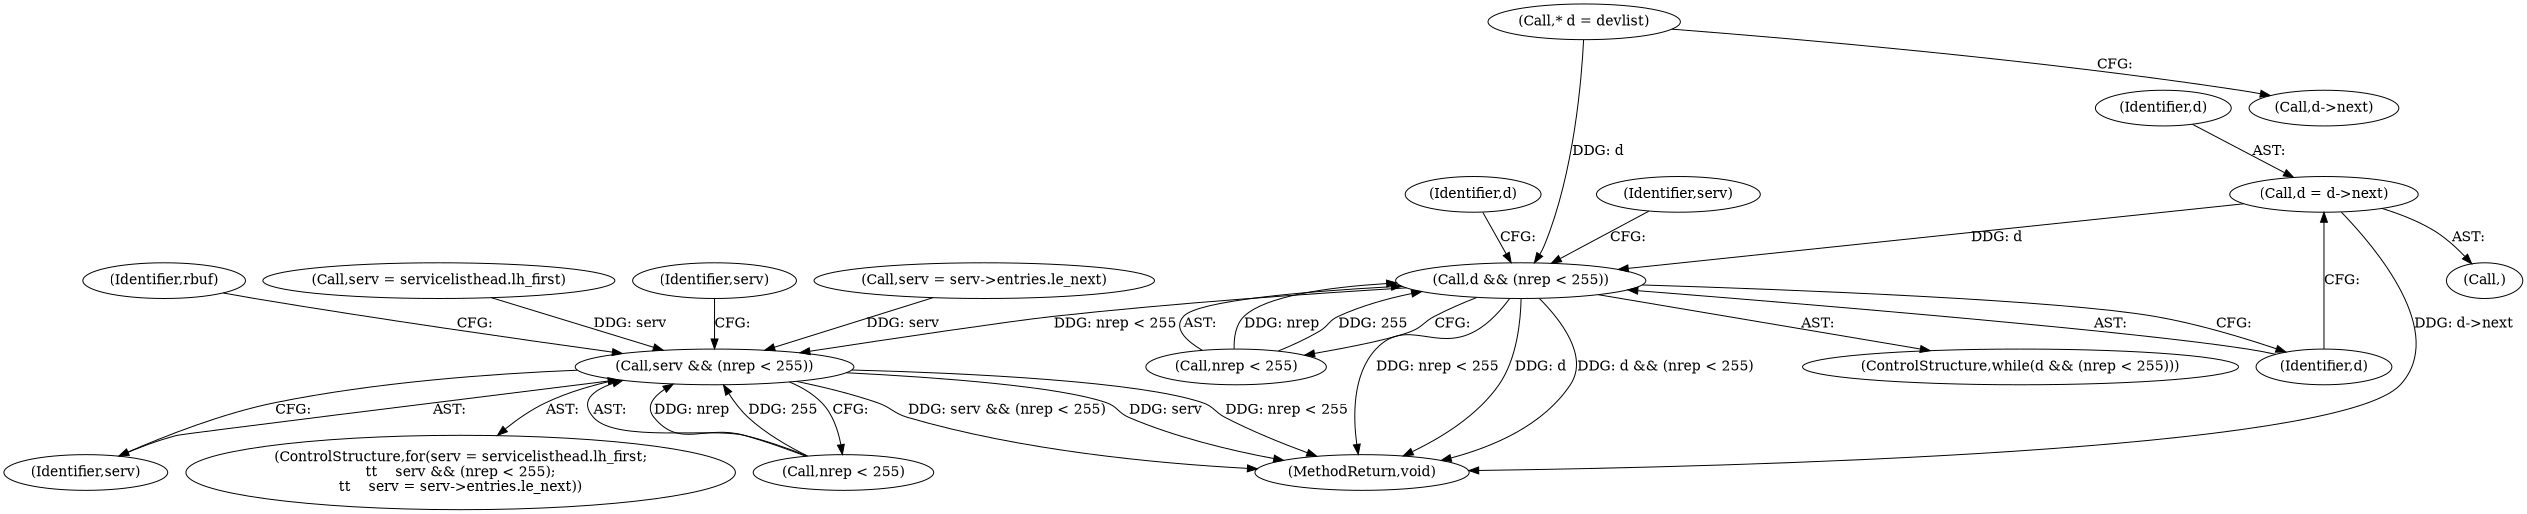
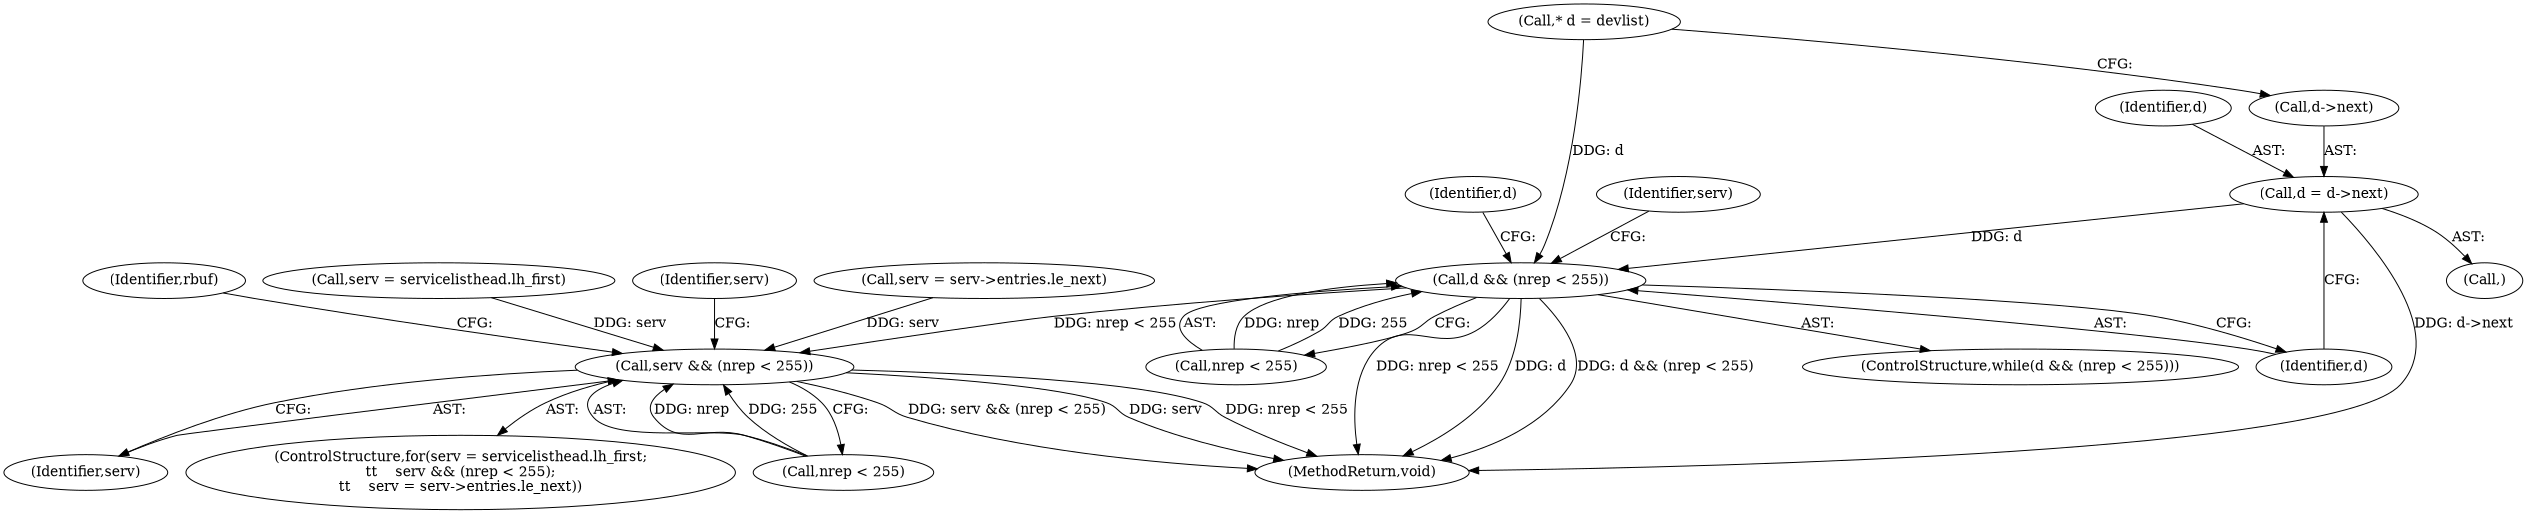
edge "(Call,d->next)" -> "(Call,d = d->next)": added, label "AST:"
